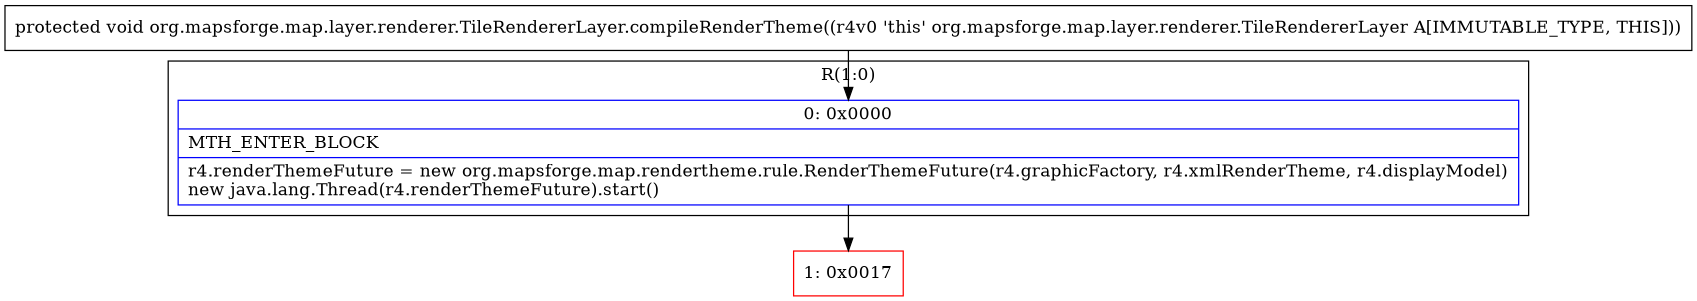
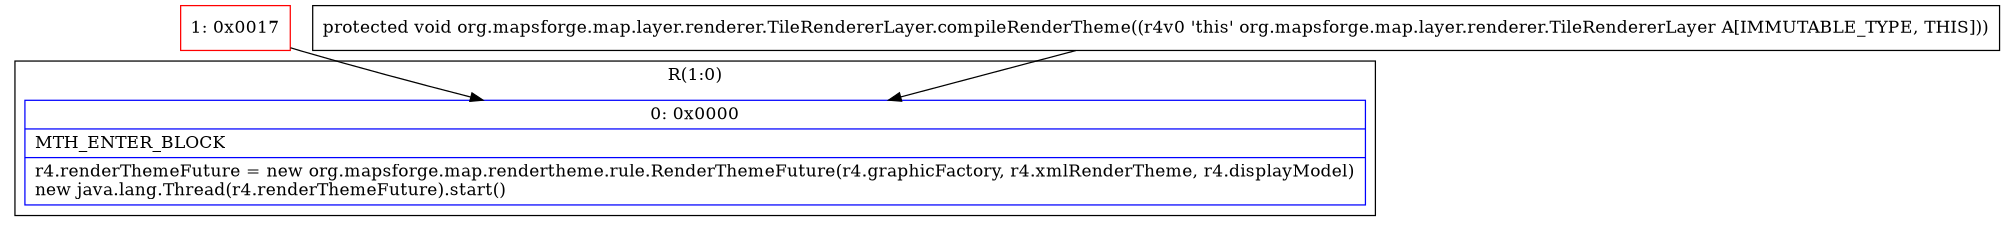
edge "0: 0x0000" -> "1: 0x0017": reversed
